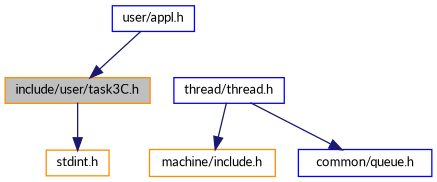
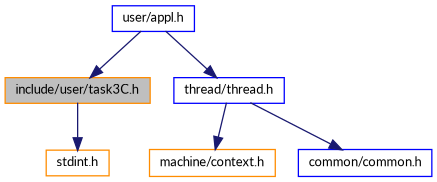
edge "user/appl.h" -> "thread/thread.h": added
node "machine/include.h": label "machine/include.h" -> "machine/context.h"
node "common/queue.h": label "common/queue.h" -> "common/common.h"
